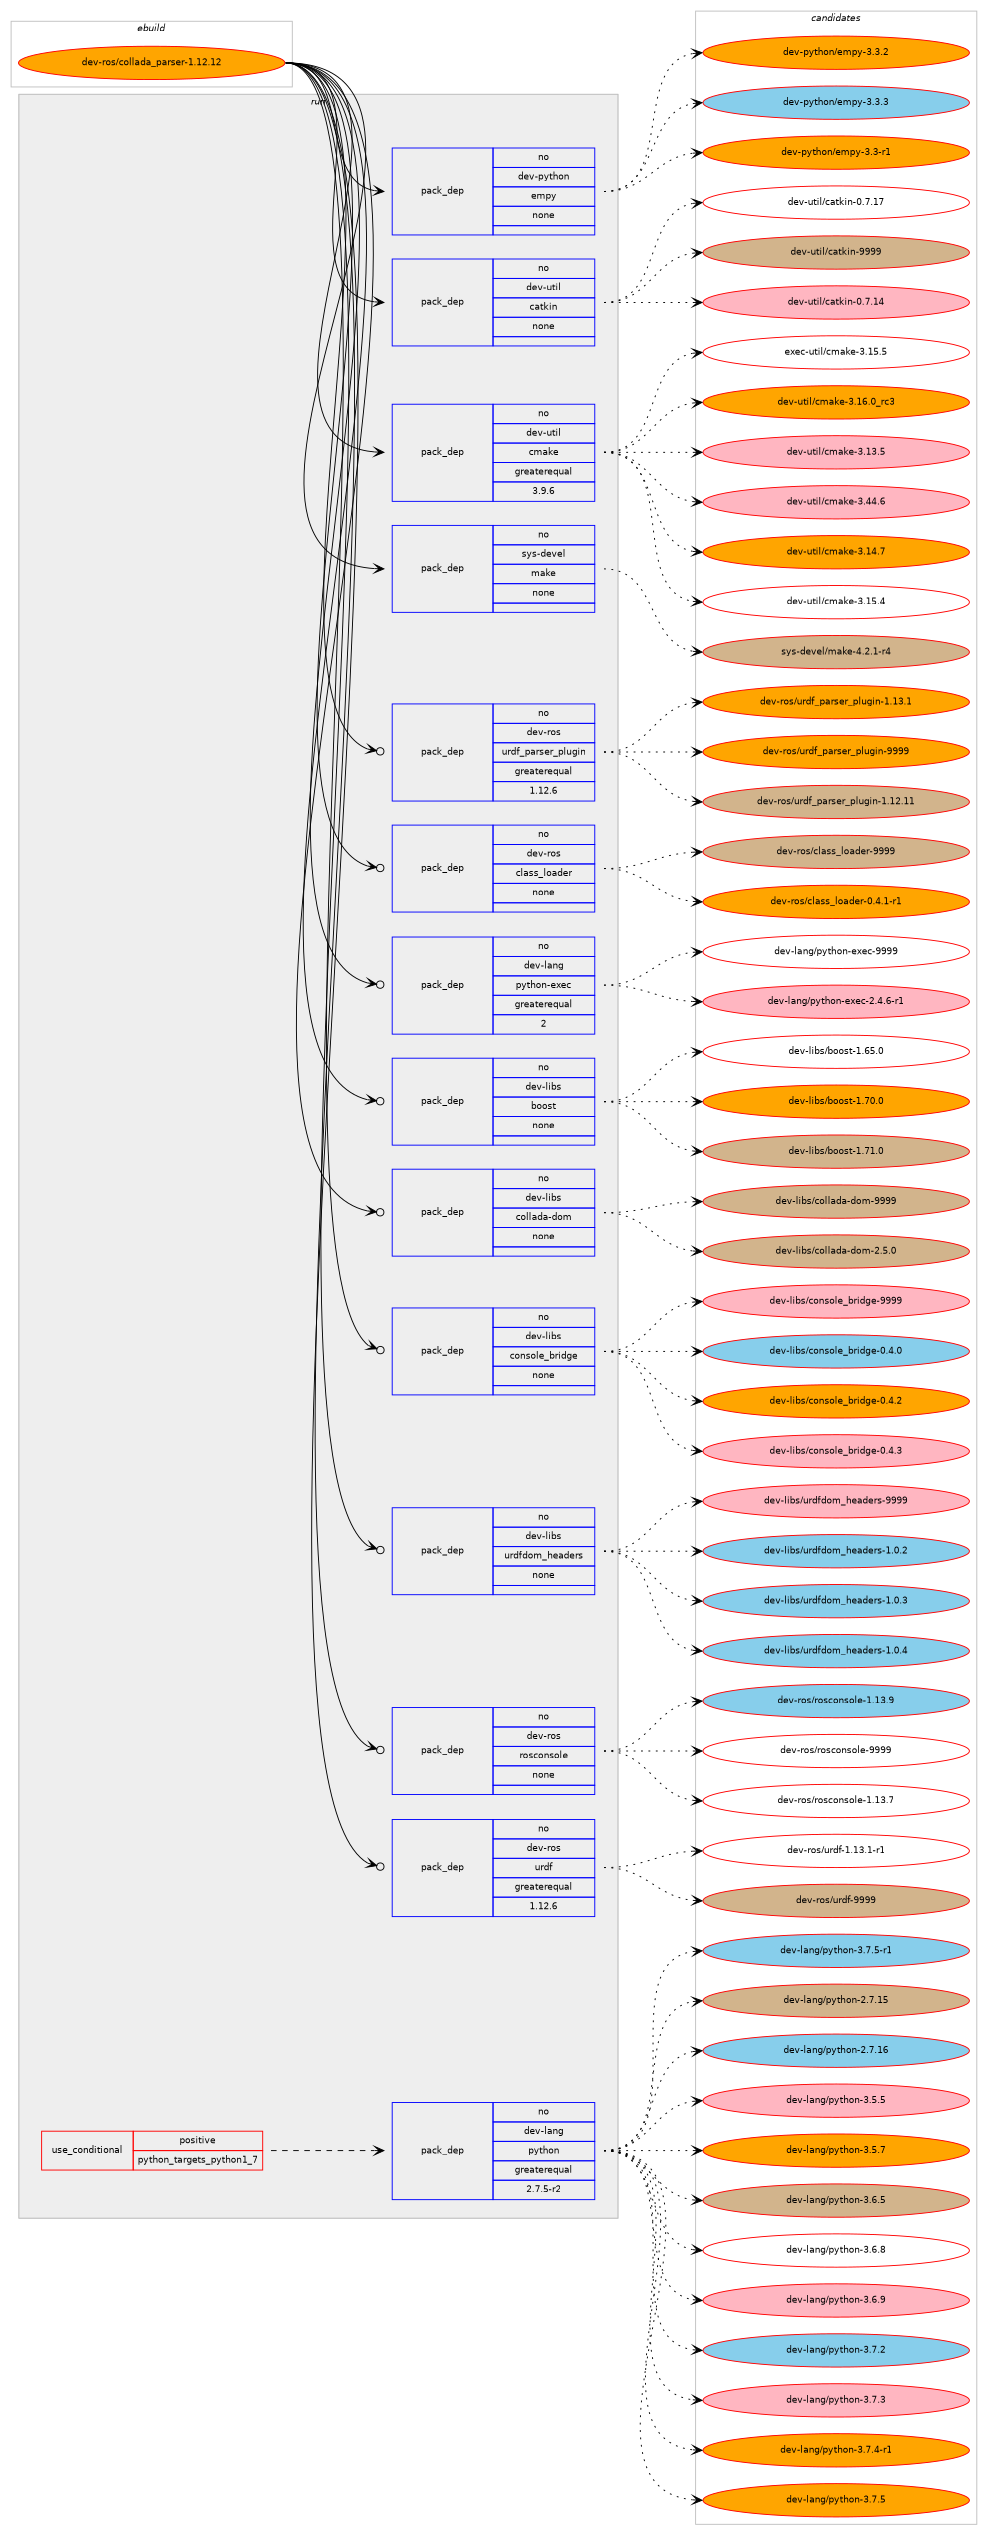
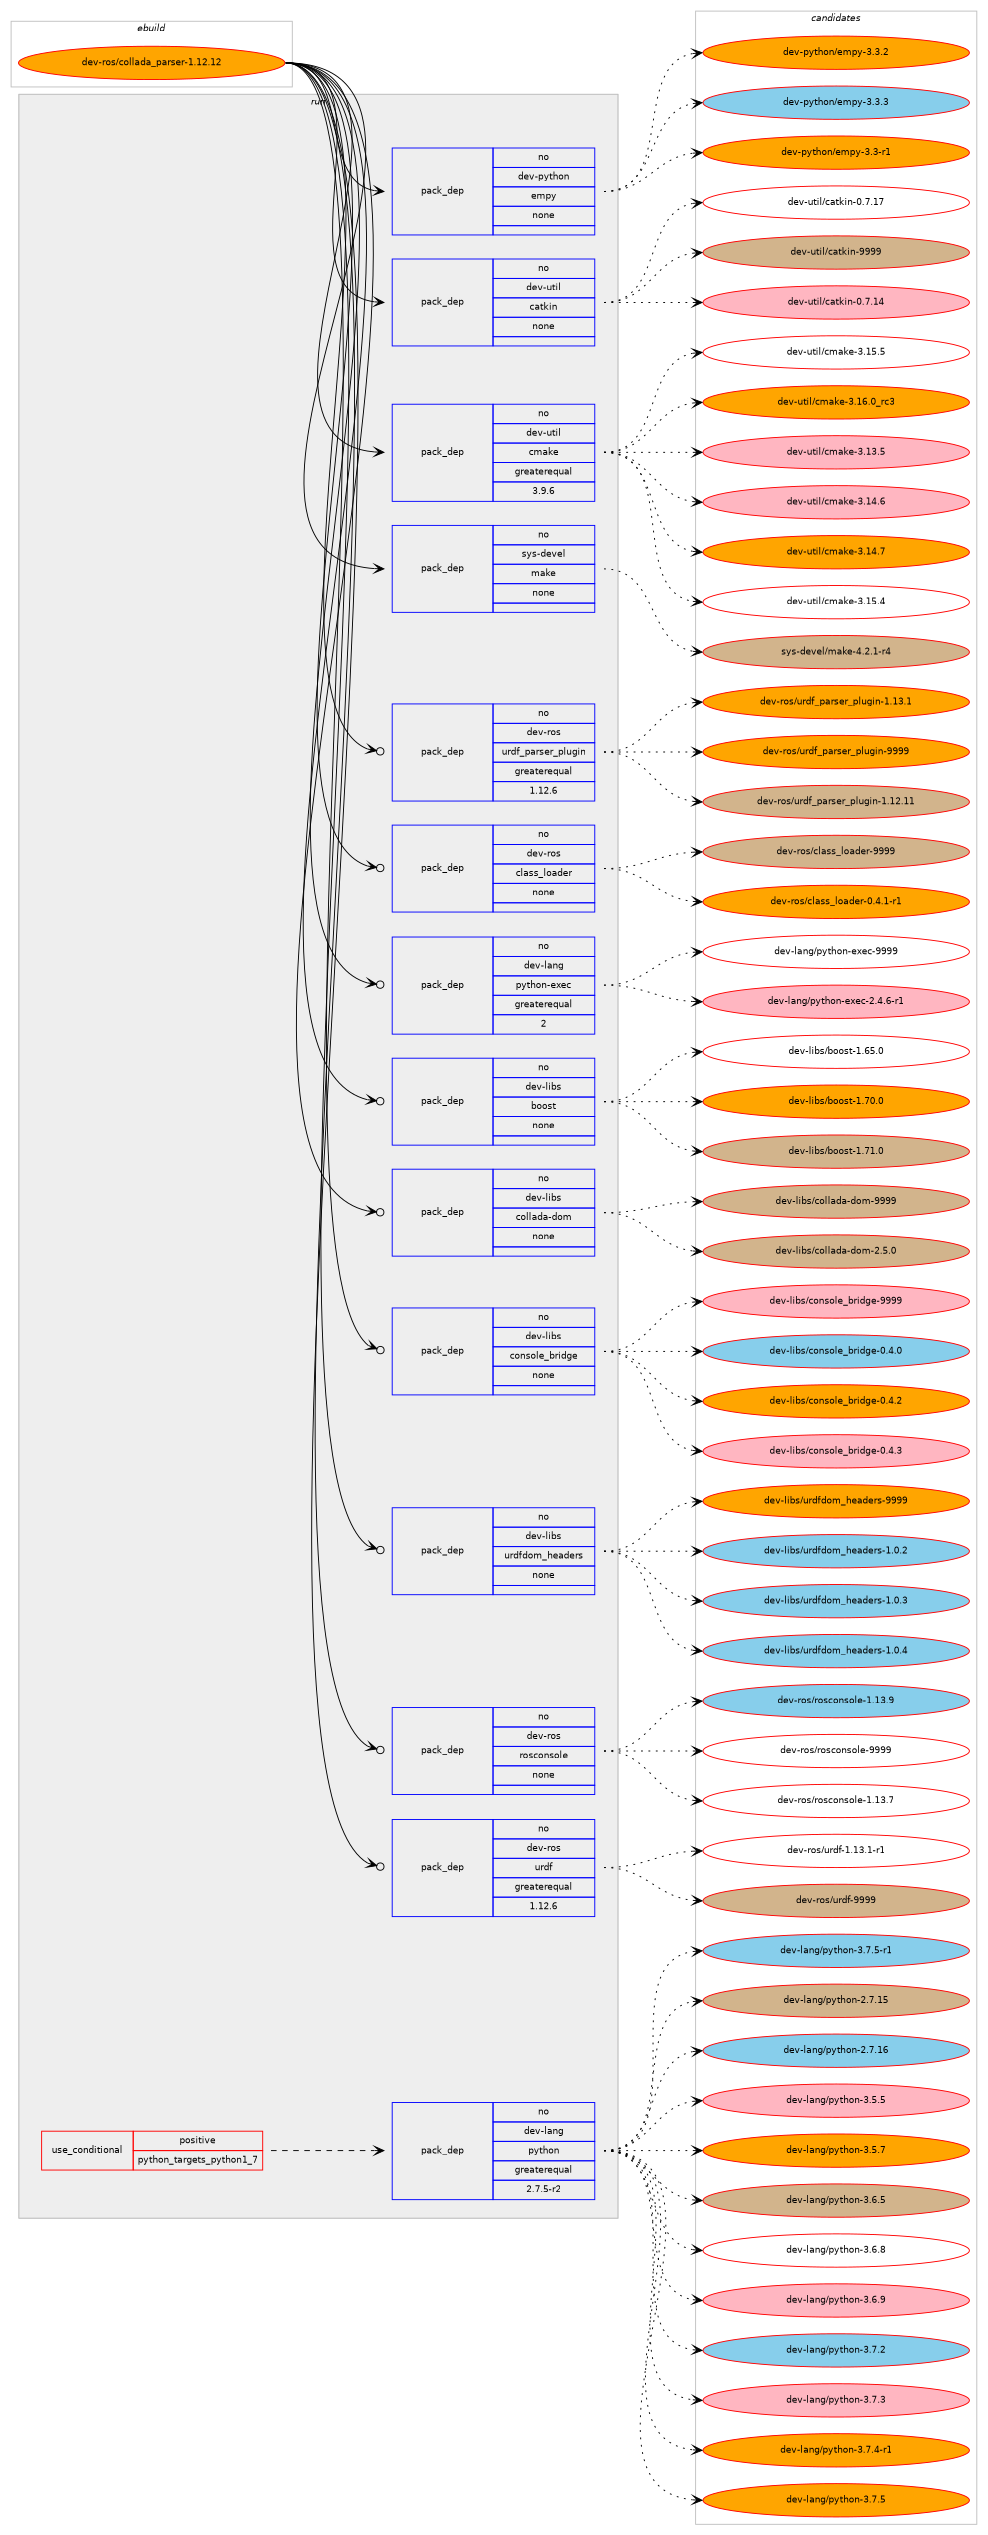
node "exec-util/cmake-3.15.5": label "exec-util/cmake-3.15.5" -> "dev-util/cmake-3.15.5"
node "dev-util/cmake-3.44.6": label "dev-util/cmake-3.44.6" -> "dev-util/cmake-3.14.6"
node "dev-libs/urdfdom_headers-9999": fillcolor lightpink -> orange
